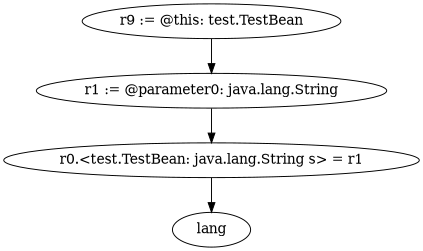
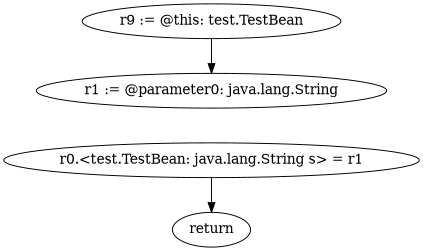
edge "r1 := @parameter0: java.lang.String" -> "r0.<test.TestBean: java.lang.String s> = r1": removed
node "lang": label "lang" -> "return"
